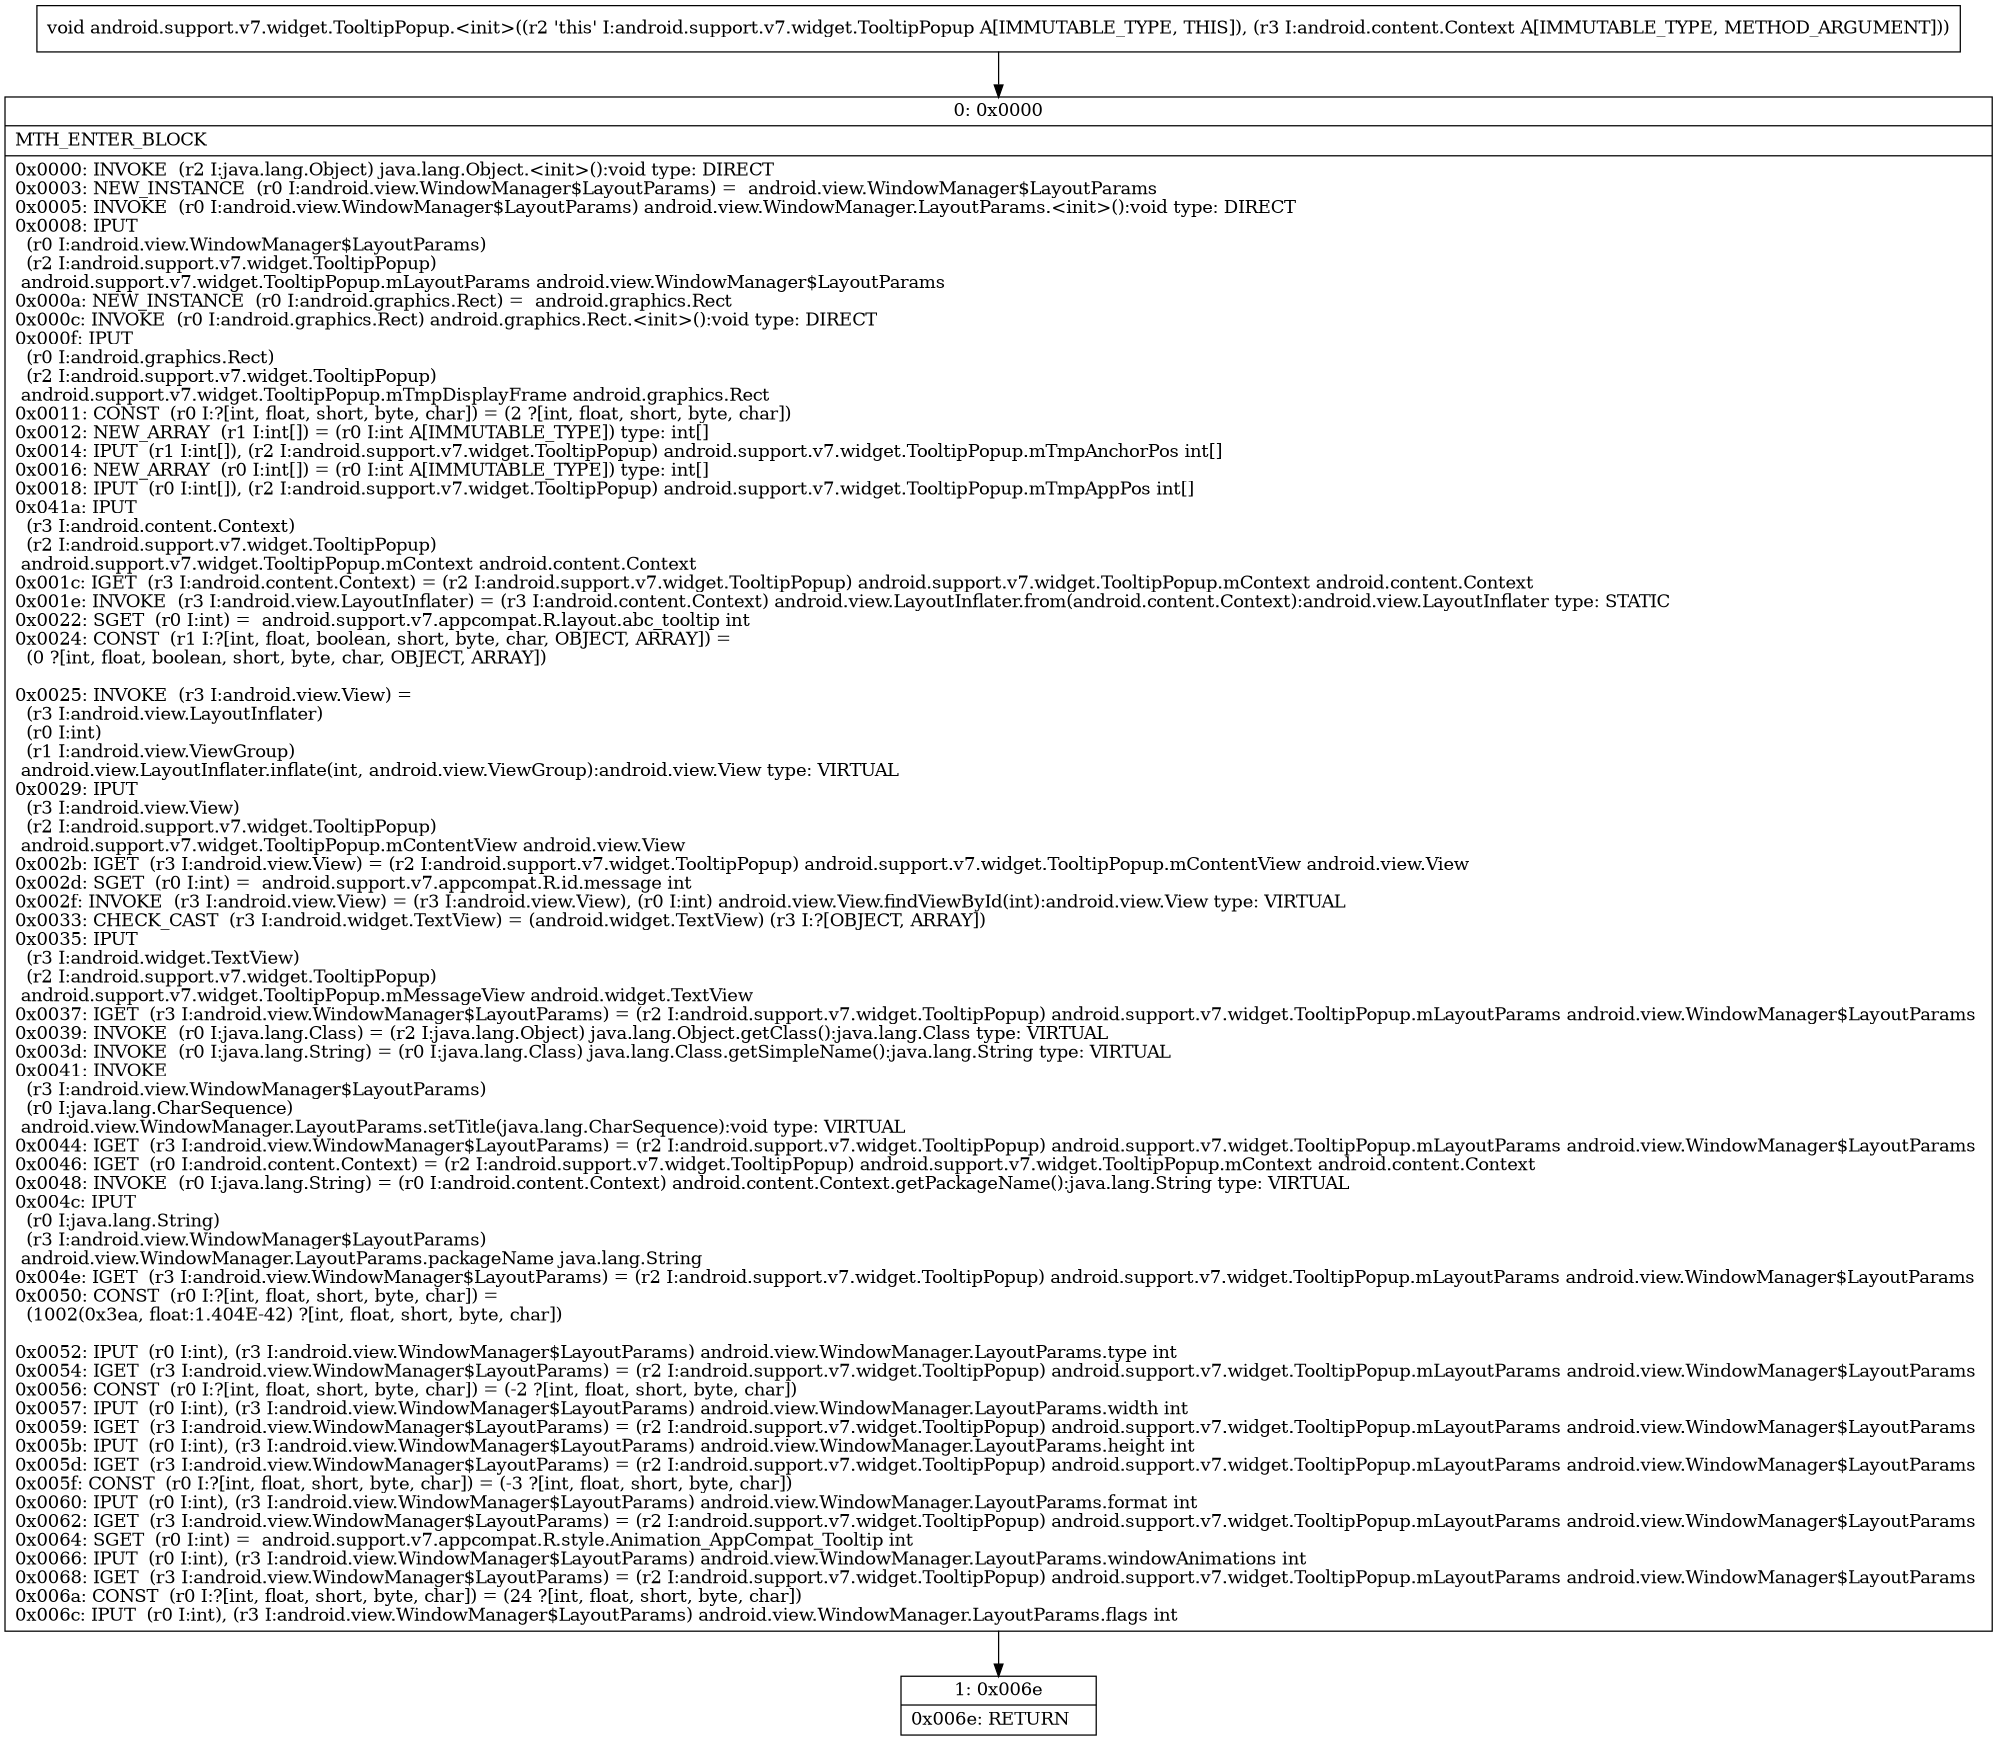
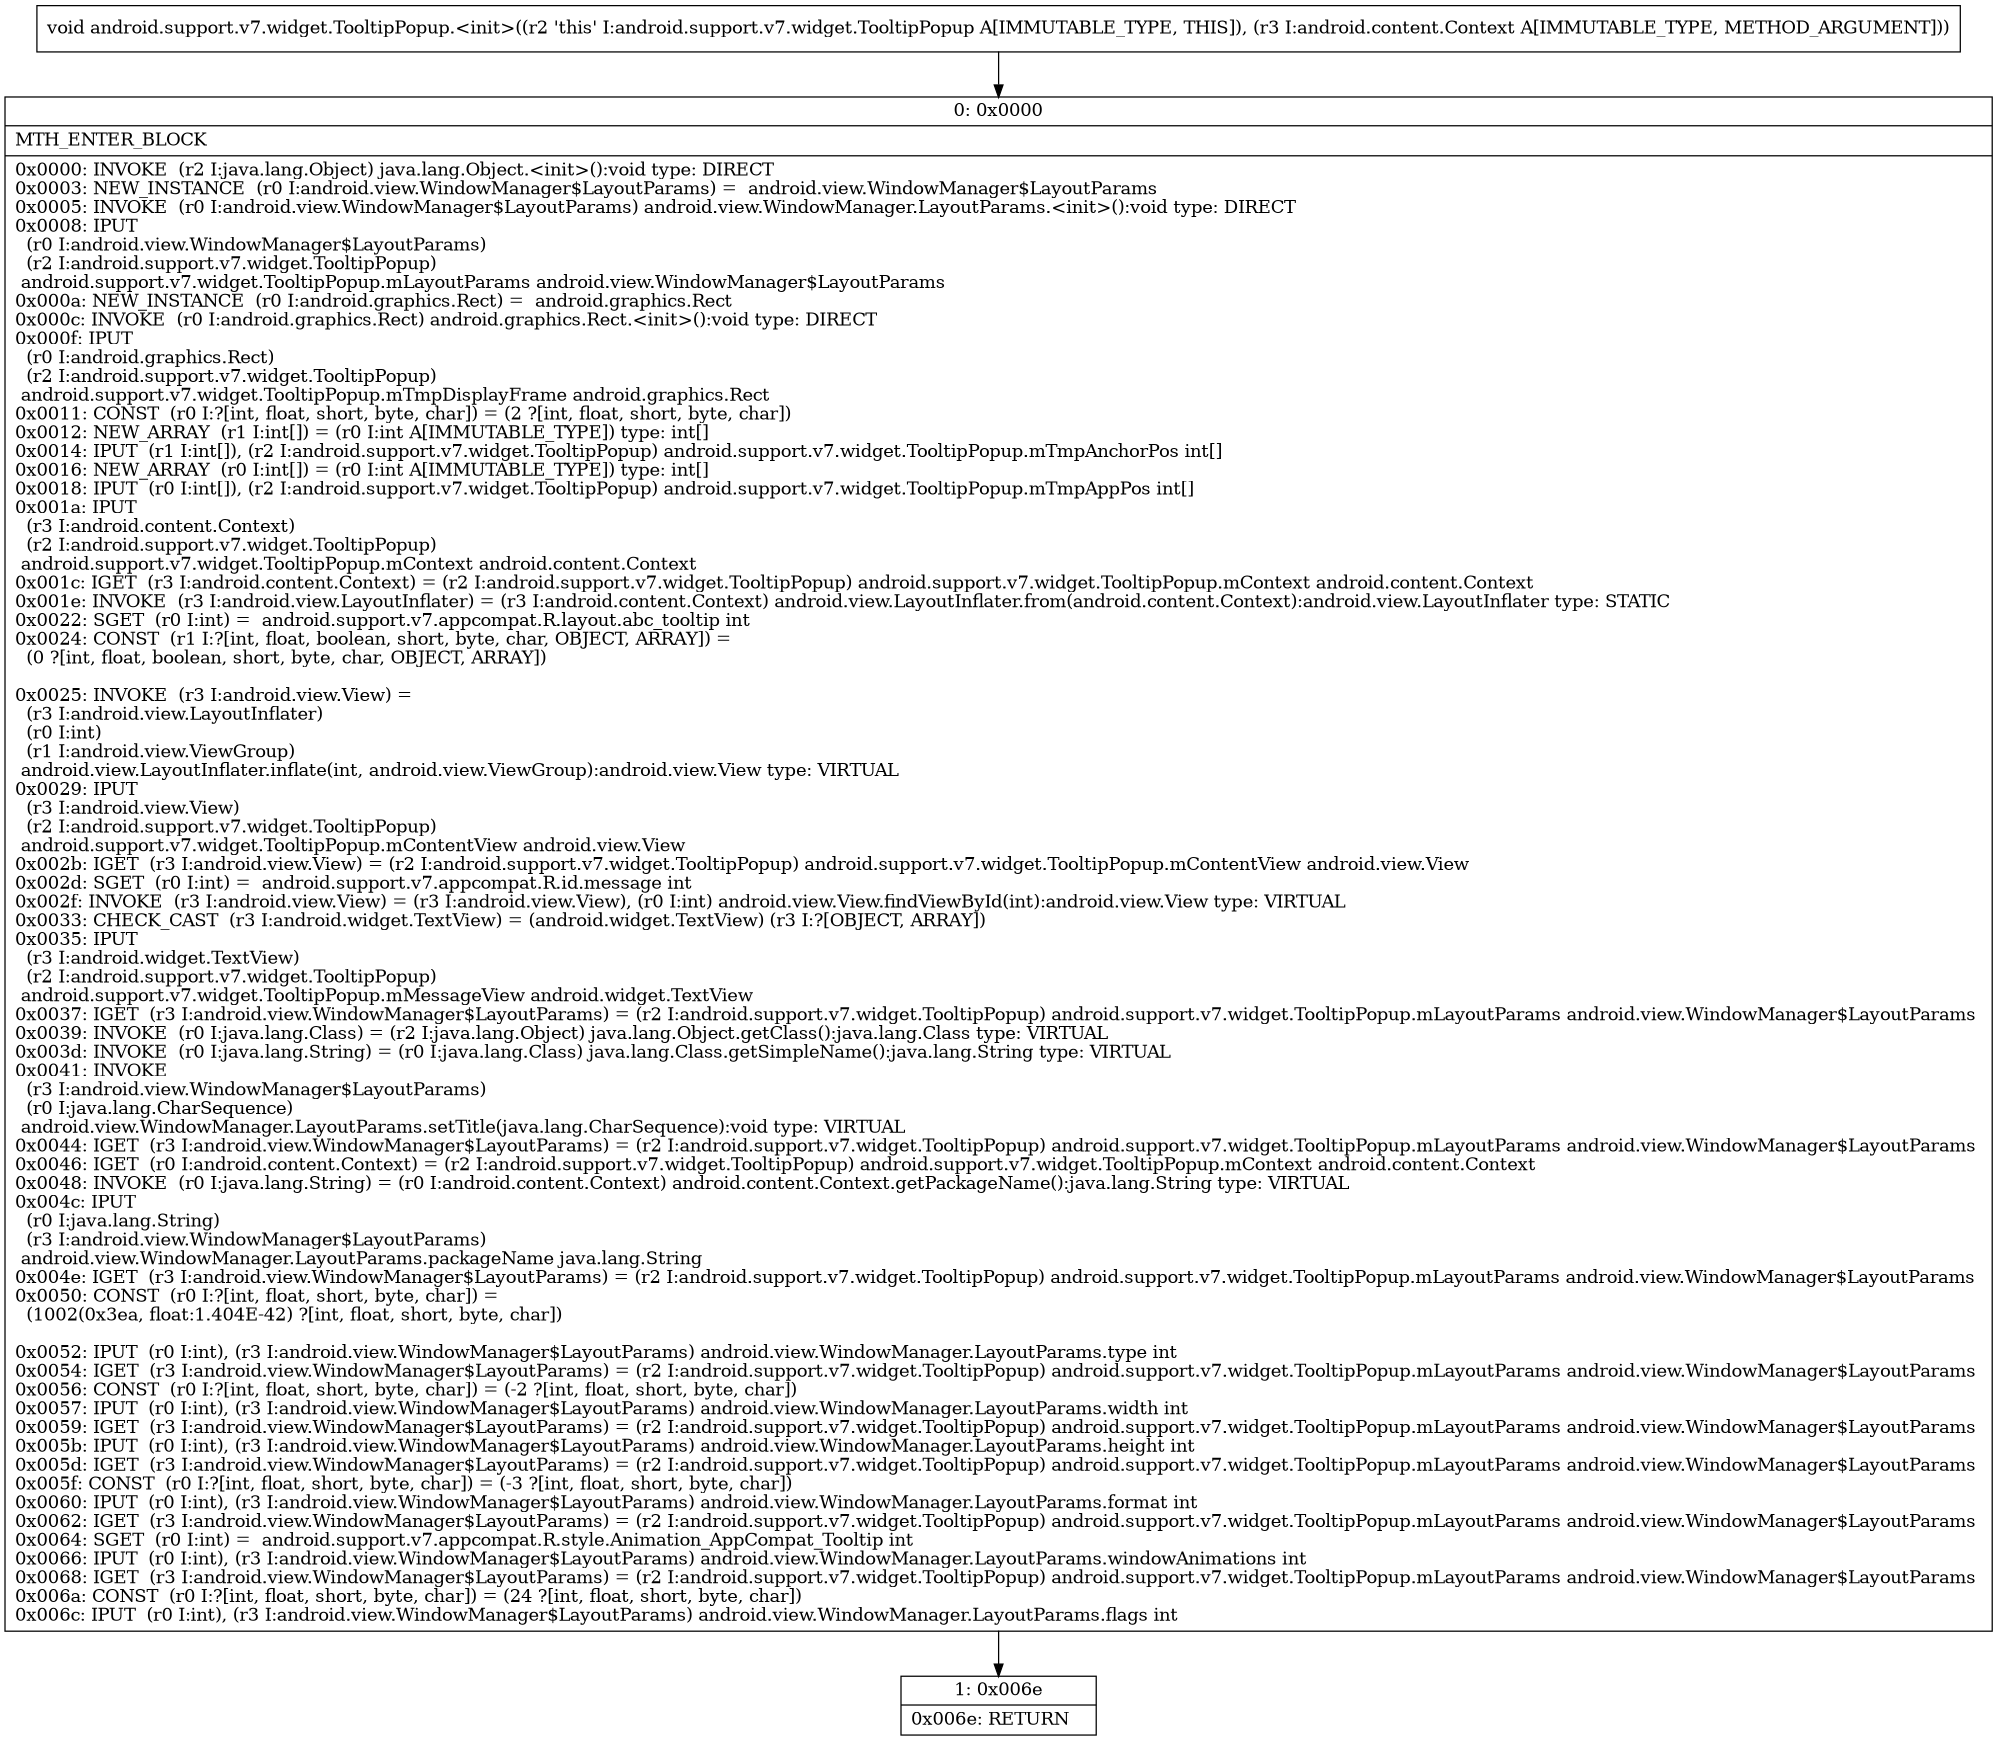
node "0: 0x0000": text "0x041a: IPUT" -> "0x001a: IPUT"
